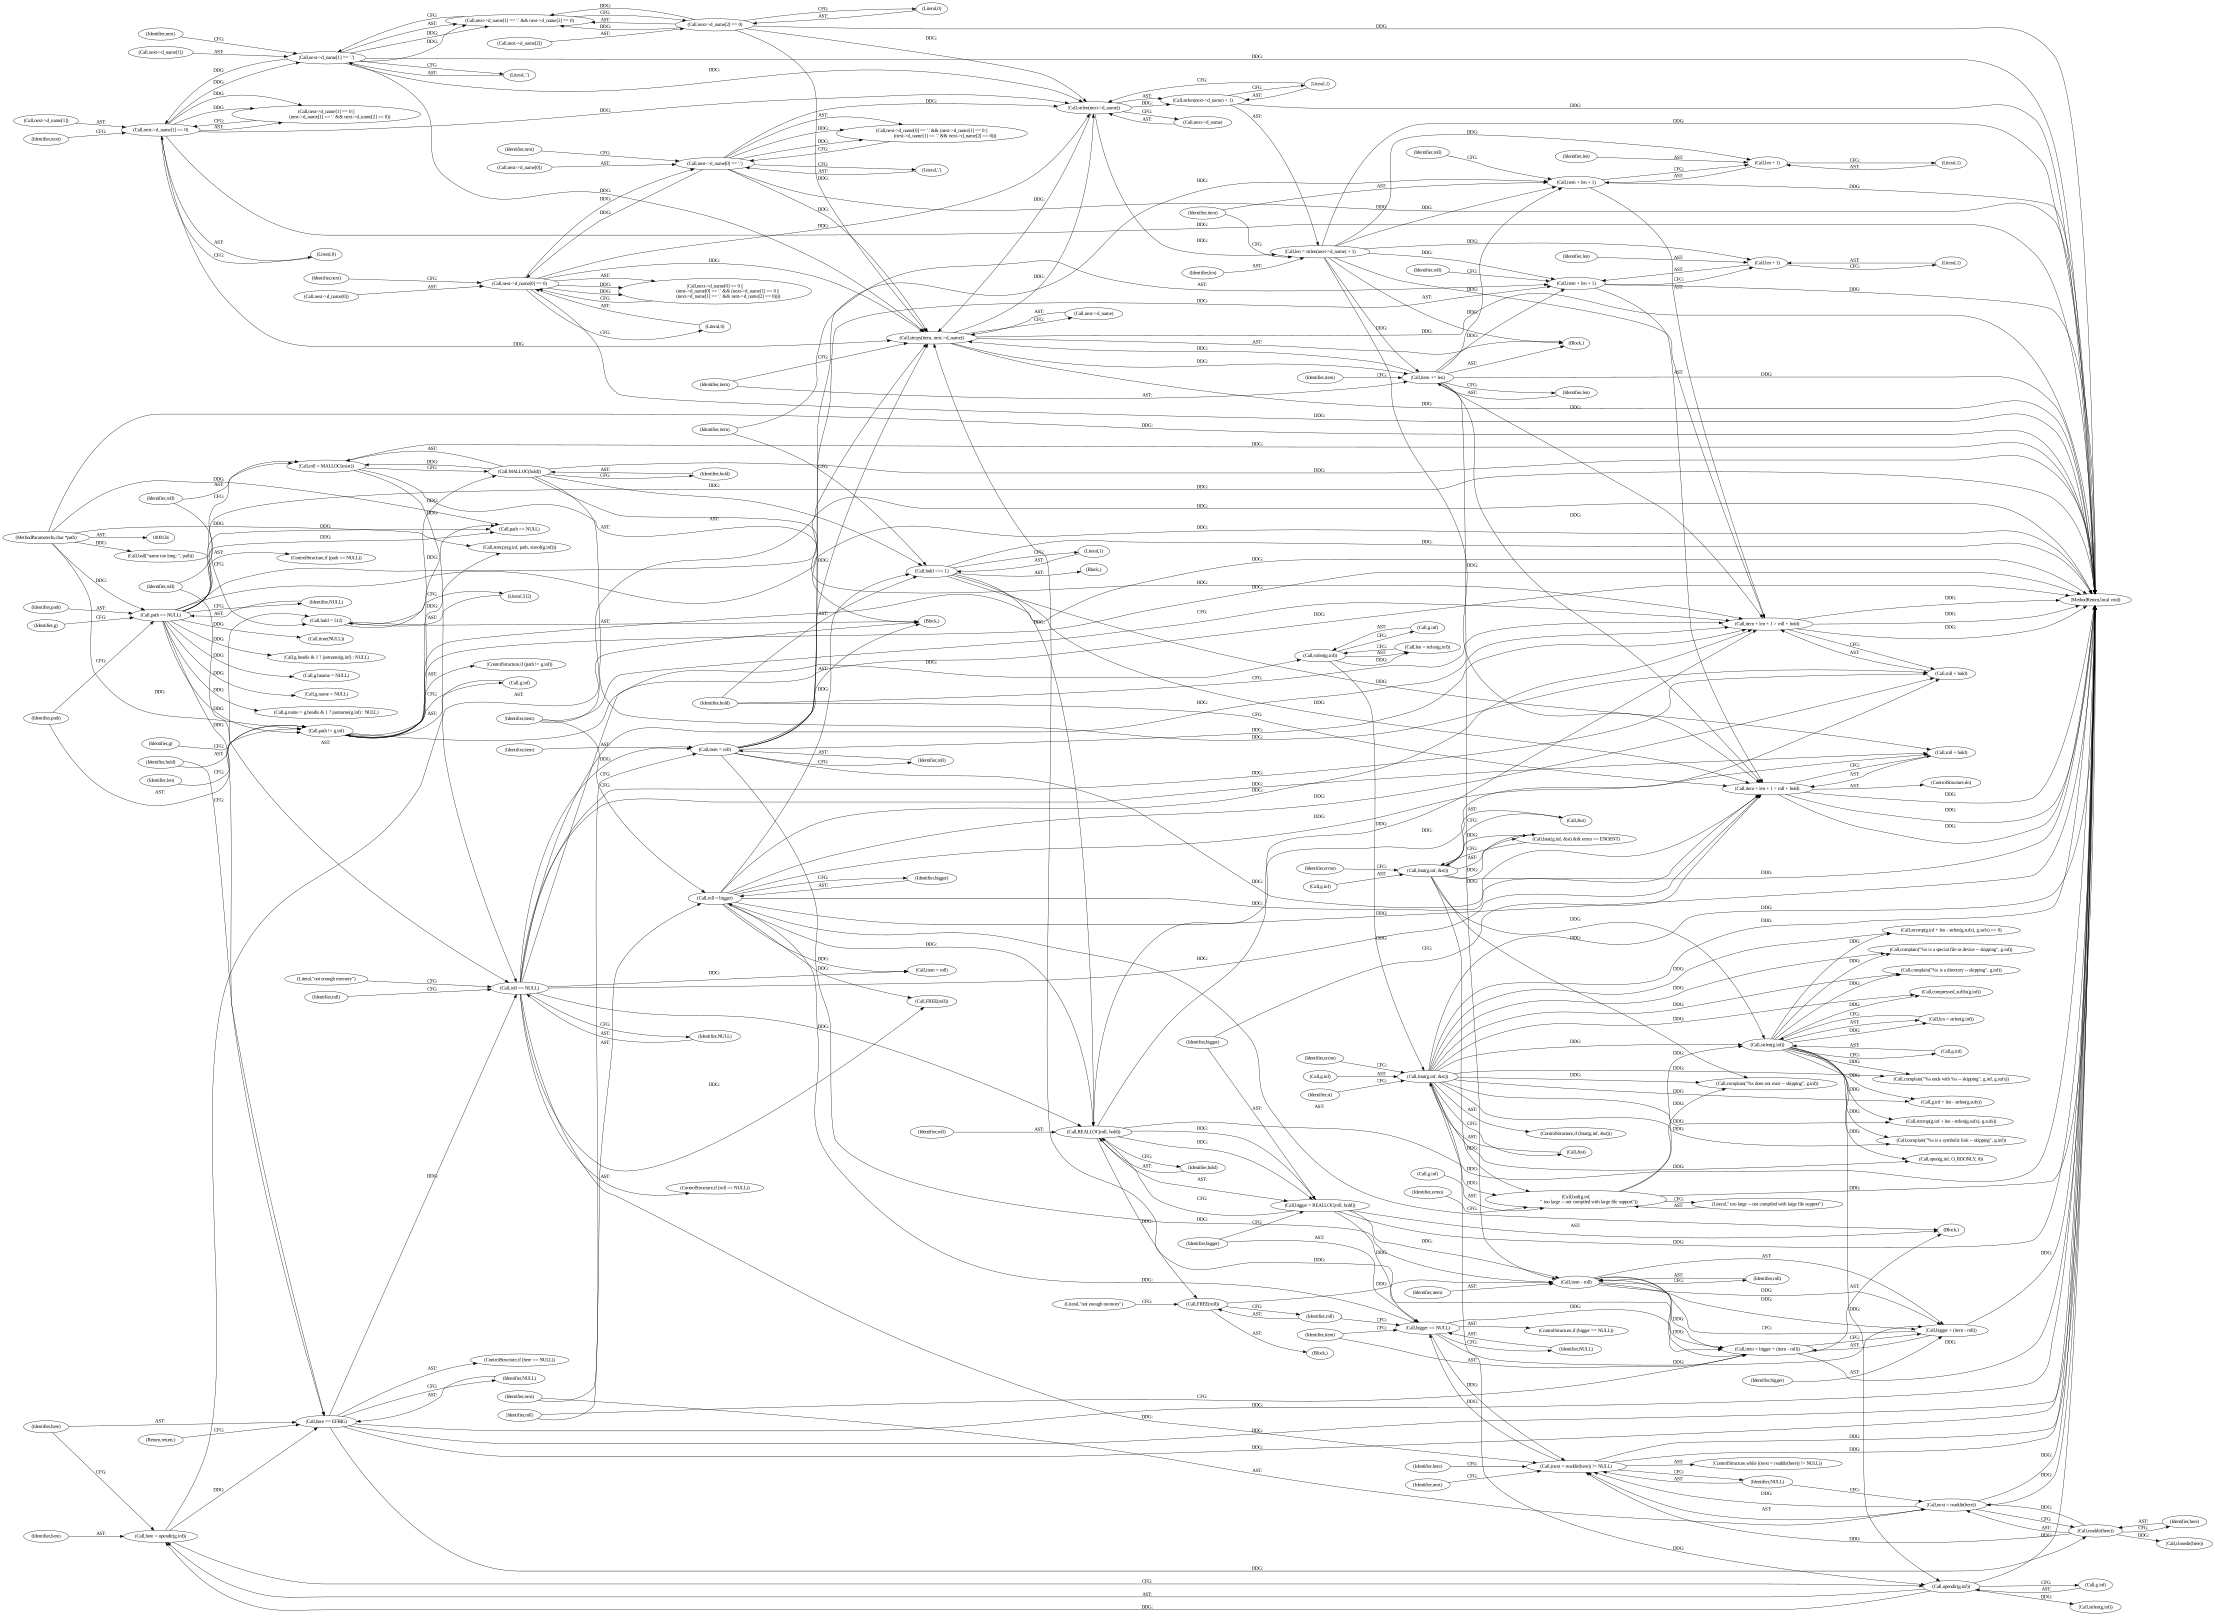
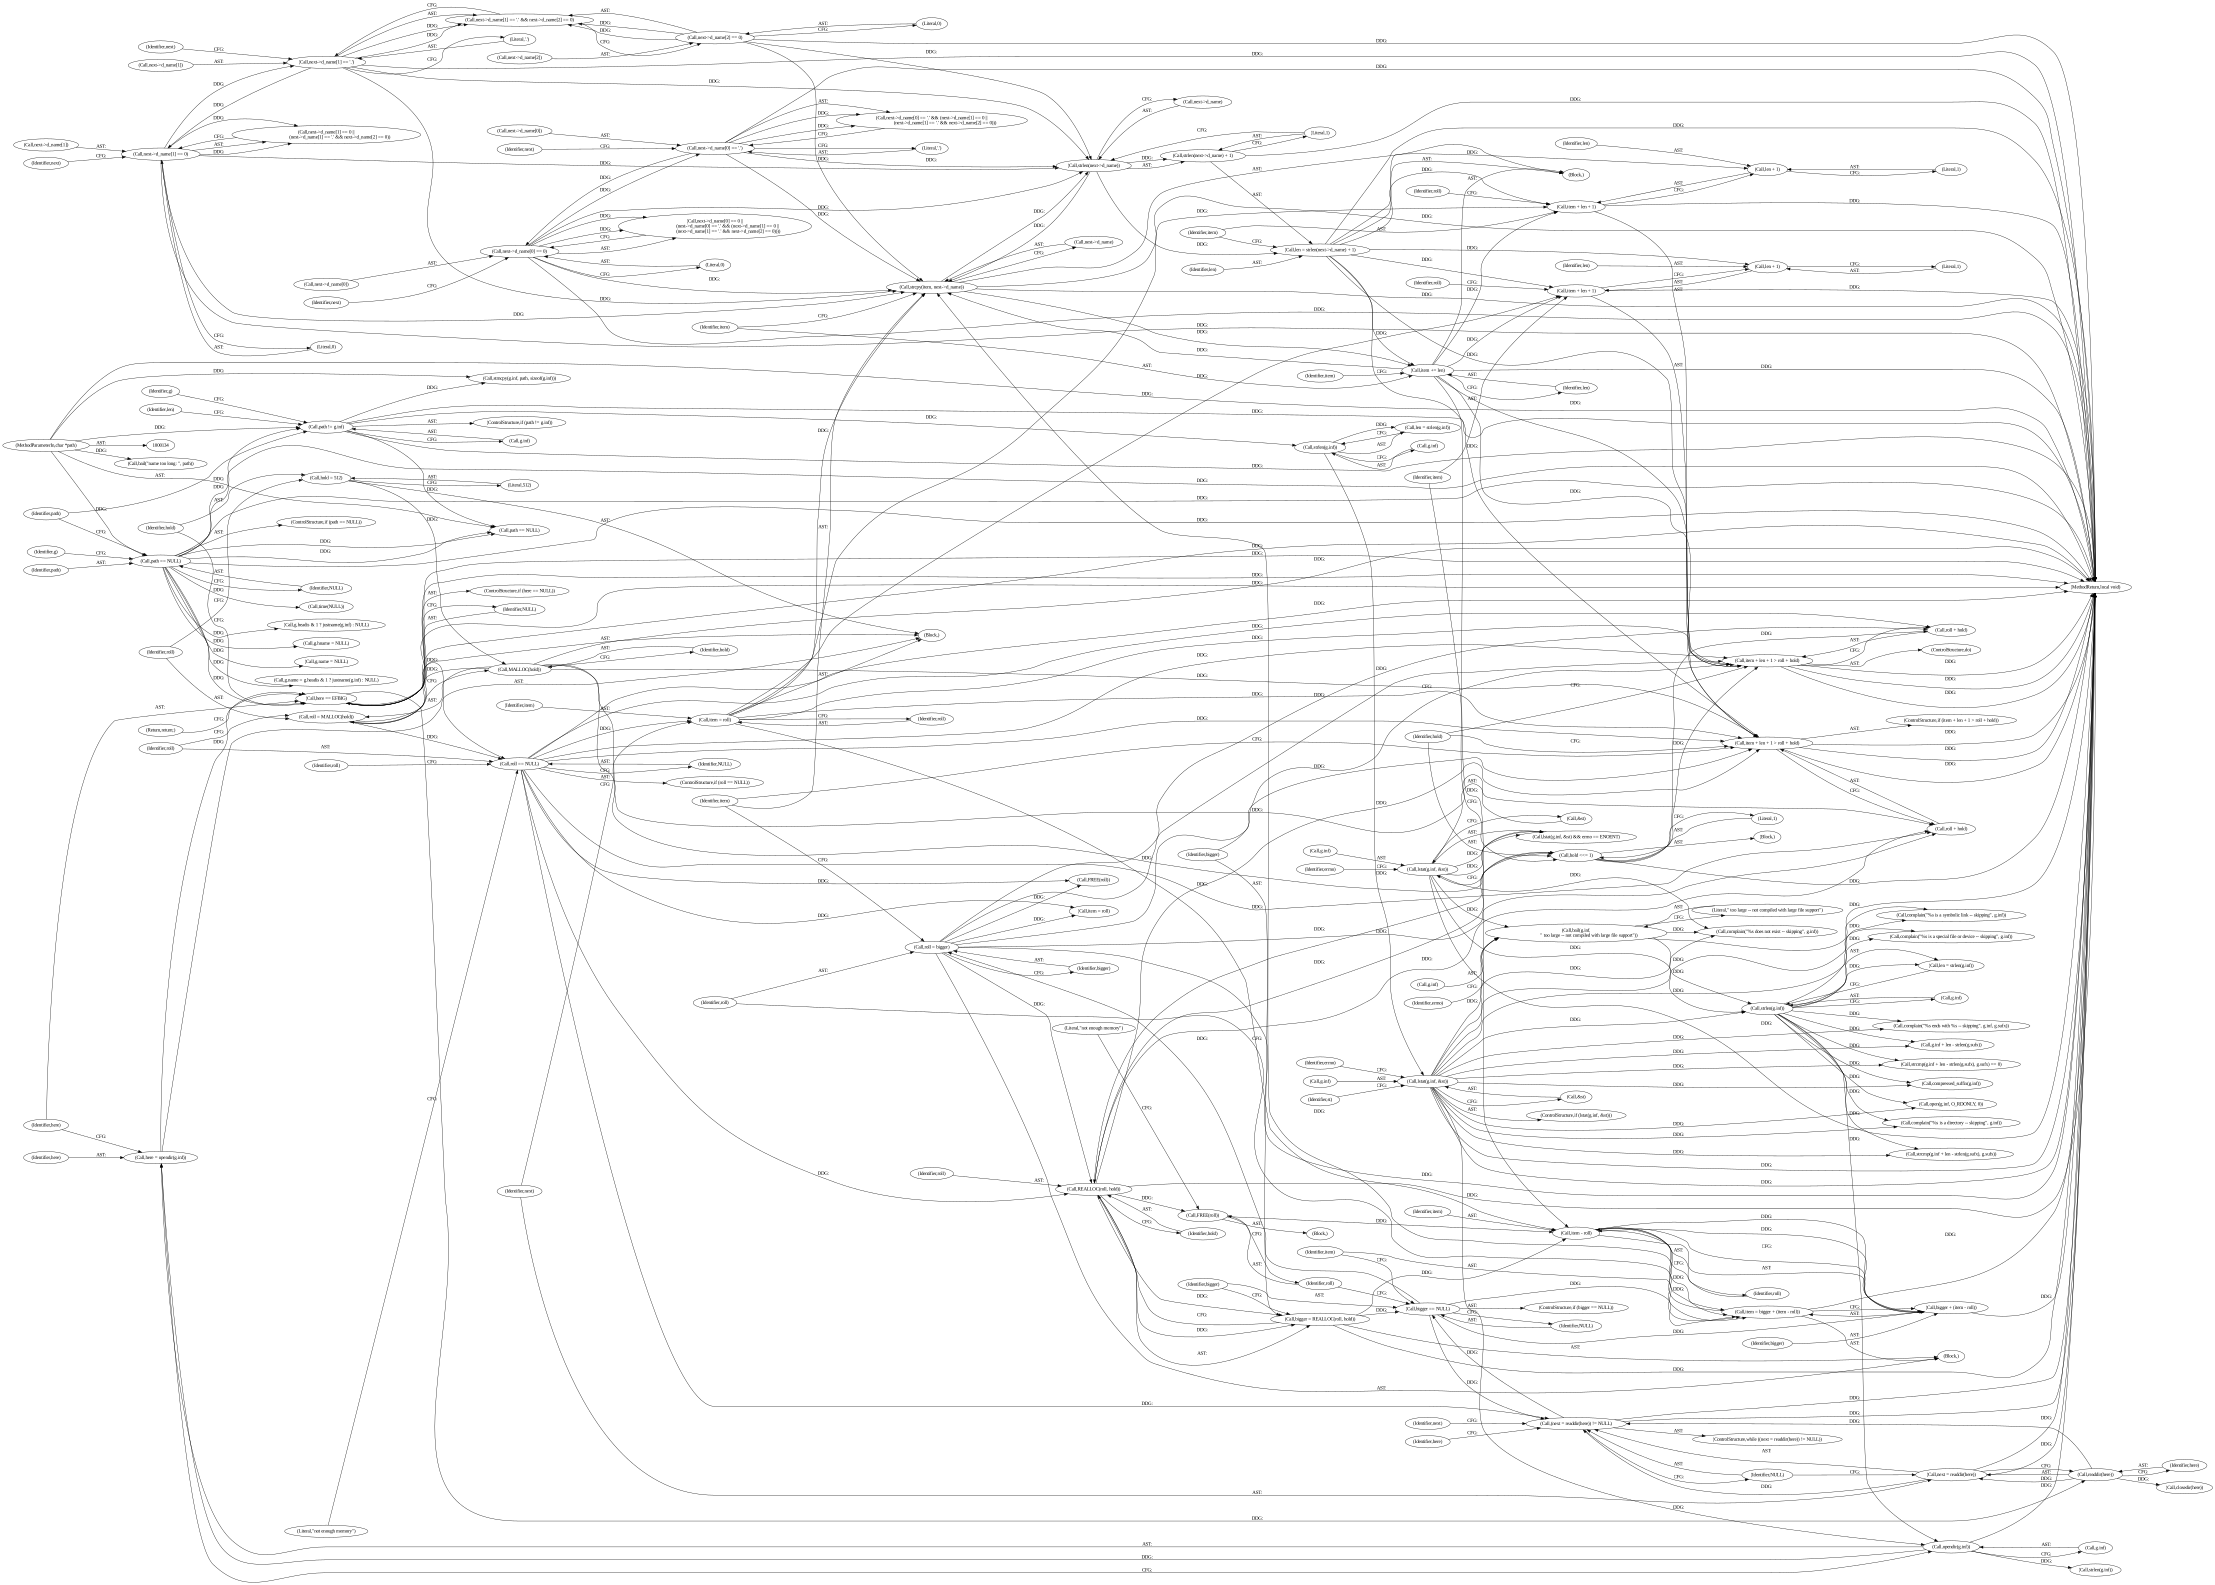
node "(Call,roll = MALLOC(exist))": label "(Call,roll = MALLOC(exist))" -> "(Call,roll = MALLOC(hold))"
node "(ControlStructure,if (item + len + 1 > roll + hold))": added
edge "(Call,roll = bigger)" -> "(Call,hold <<= 1)": now "(Call,REALLOC(roll, hold))" -> "(Call,hold <<= 1)"
